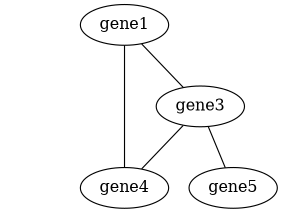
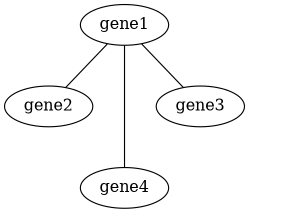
node "gene2": added
edge "gene3" -- "gene4": removed
node "gene5": removed
